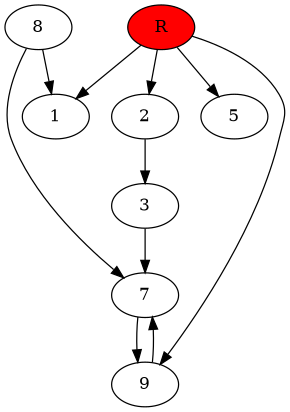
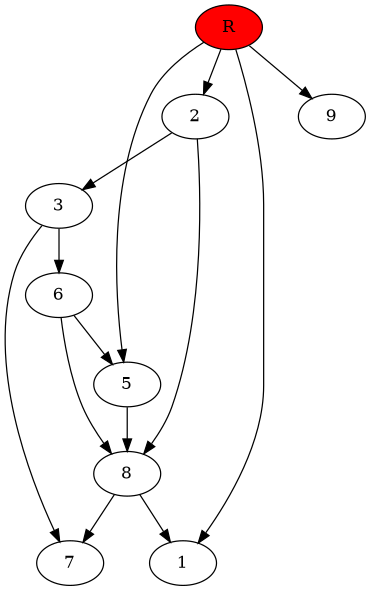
node "6": added
edge "2" -> "8": added
edge "7" -> "9": removed
edge "9" -> "7": removed
edge "5" -> "8": added
